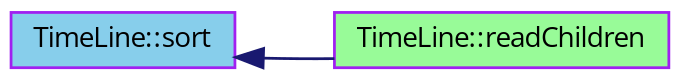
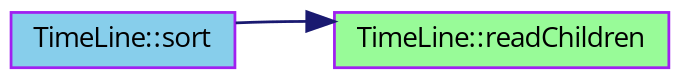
edge "TimeLine::readChildren" -> "TimeLine::sort": reversed
